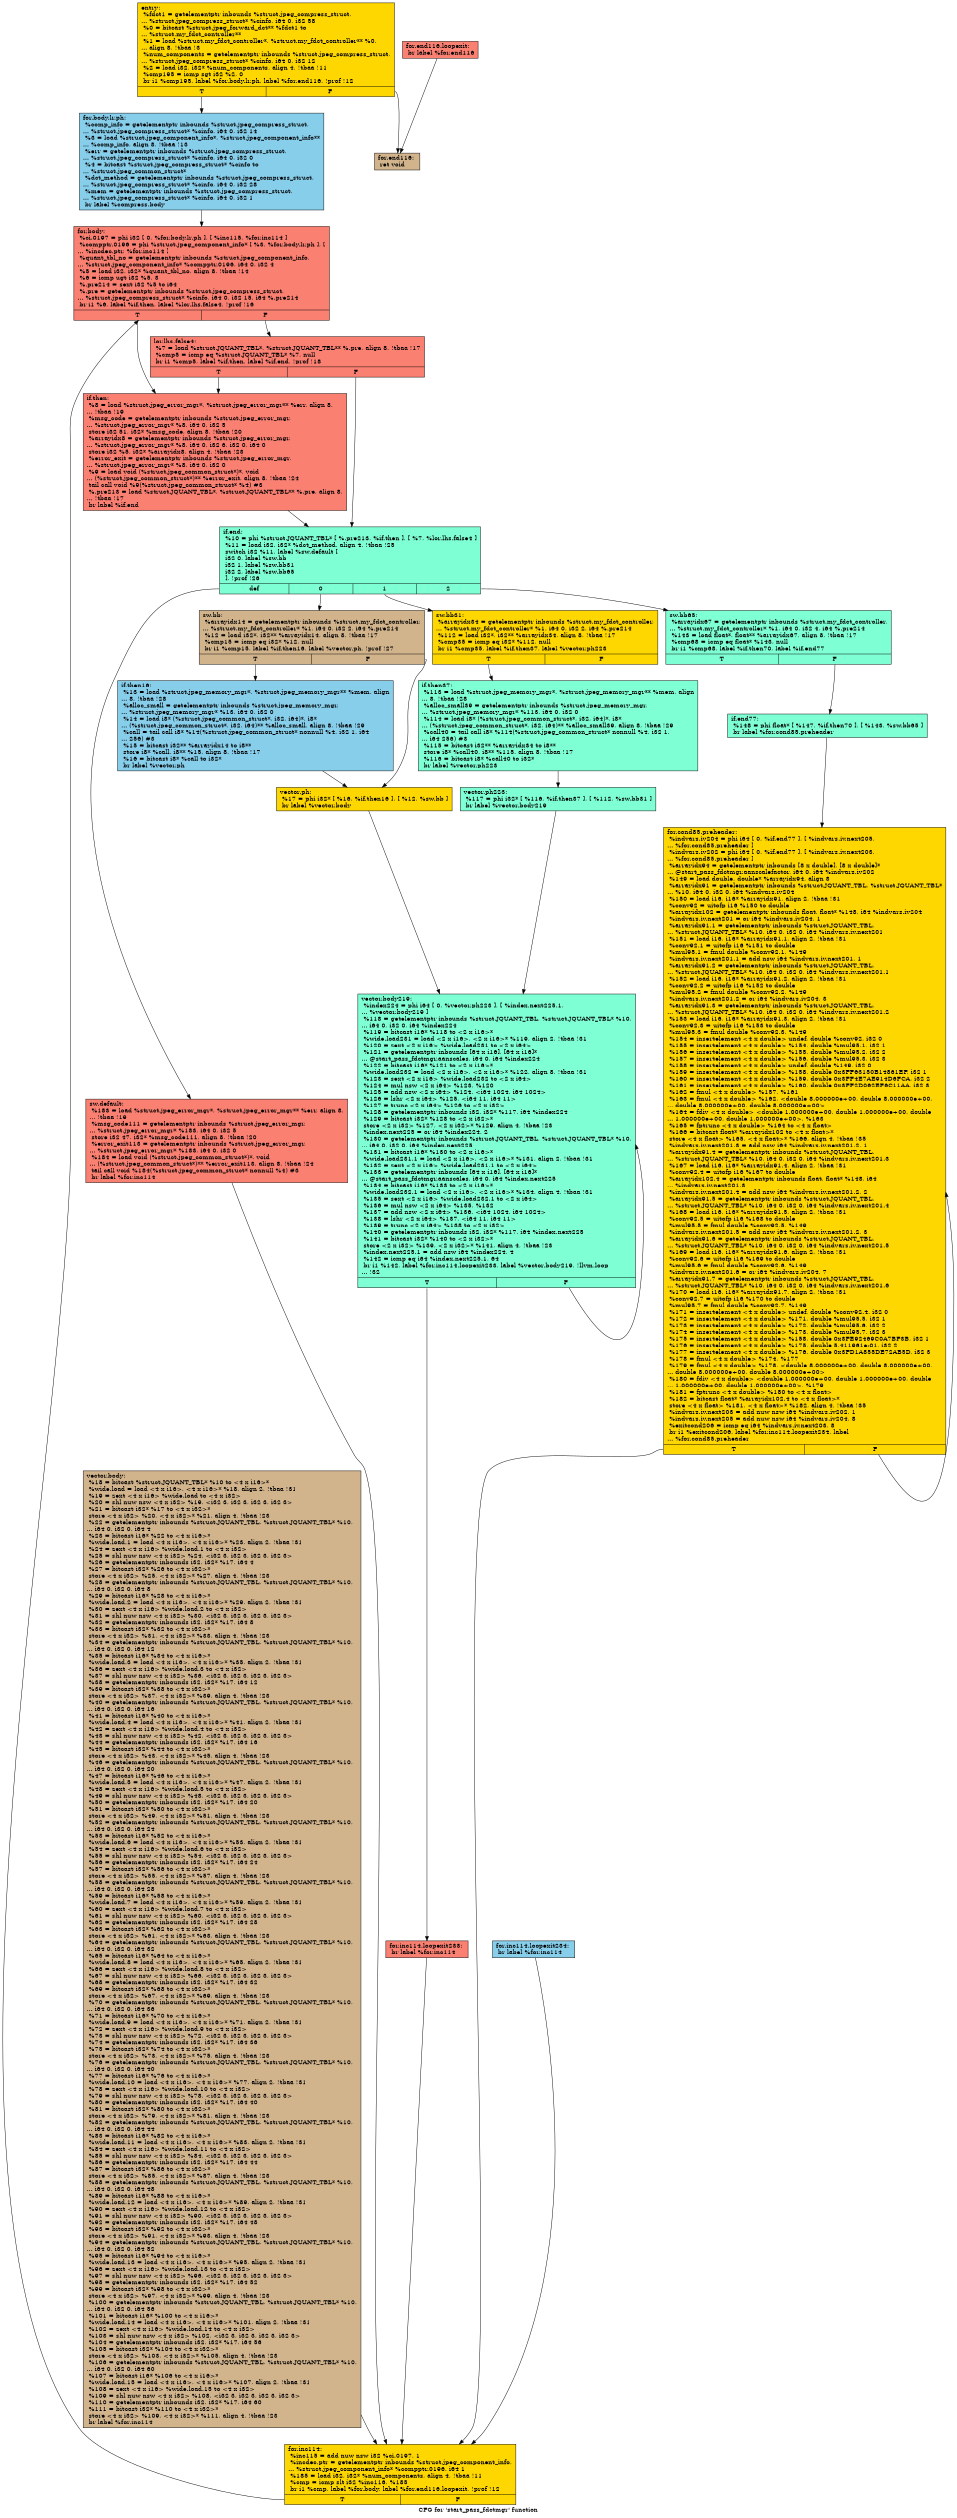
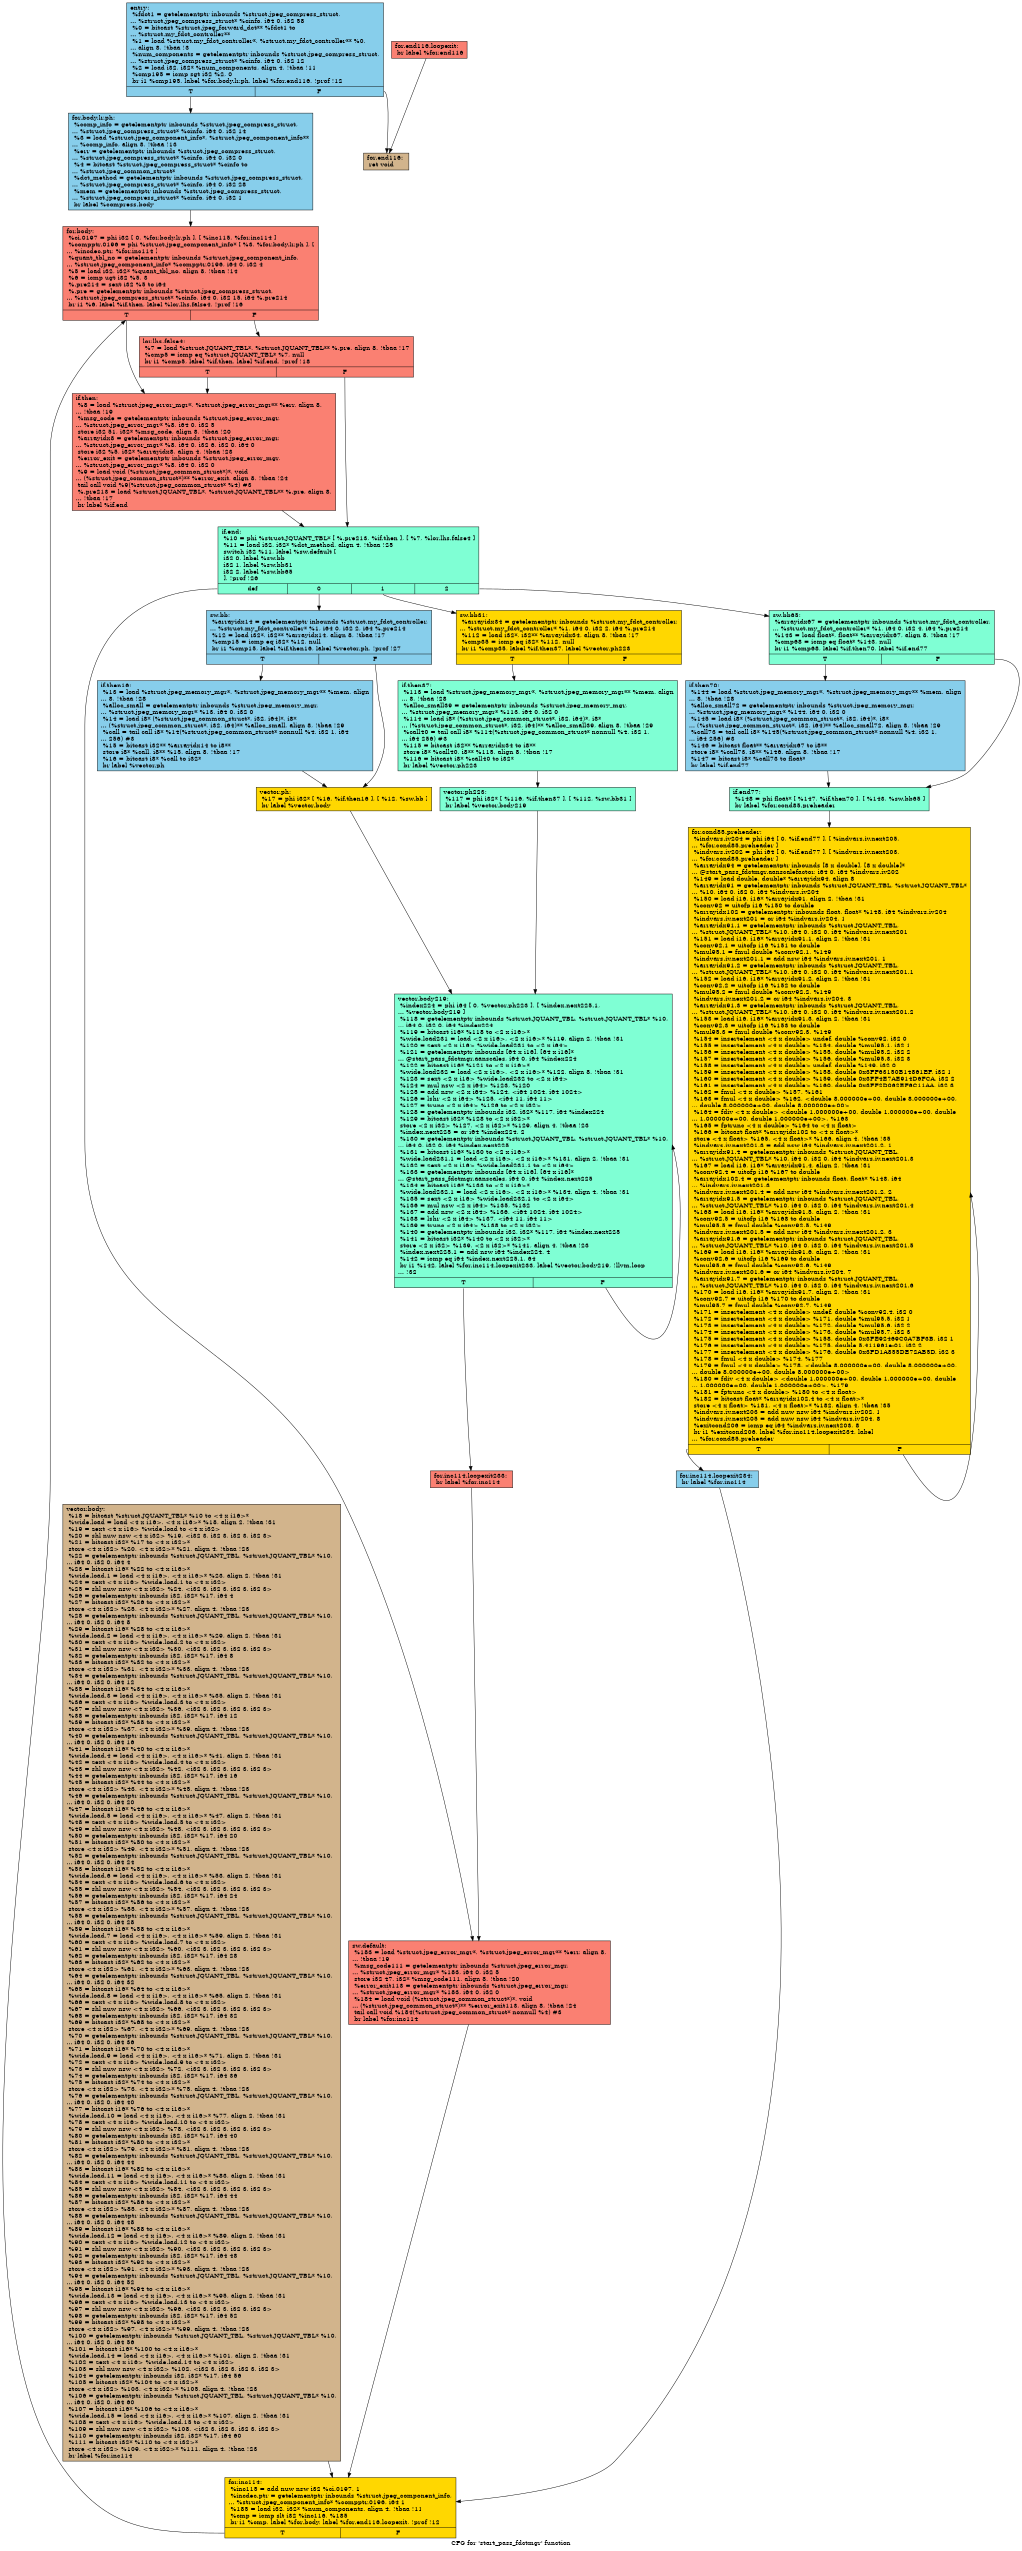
node "entry:": fillcolor gold -> skyblue
node "sw.bb:": fillcolor tan -> skyblue
node "if.then70:": added
edge "for.cond85.preheader:" -> "for.inc114:": now "for.cond85.preheader:" -> "for.inc114.loopexit234:"
edge "for.inc114.loopexit233:" -> "for.inc114:": now "for.inc114.loopexit233:" -> "sw.default:"
